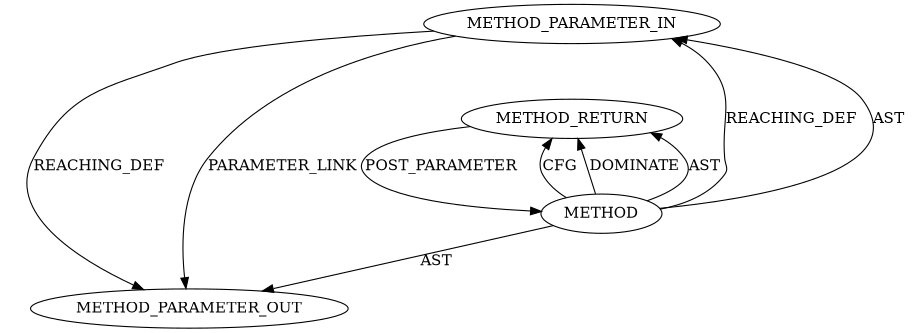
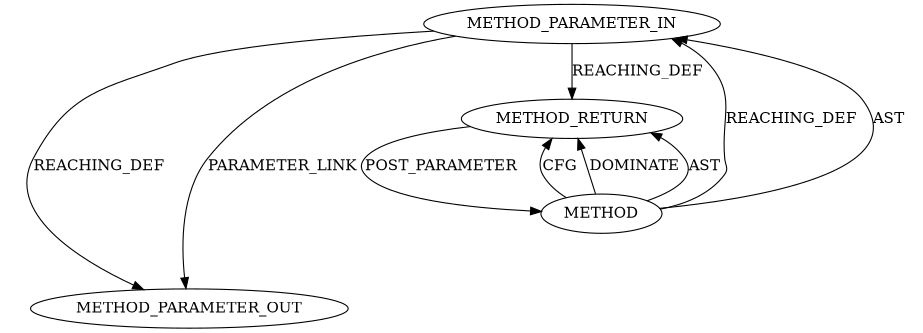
edge "METHOD_PARAMETER_IN" -> "METHOD_RETURN": added, label "REACHING_DEF"
edge "METHOD" -> "METHOD_PARAMETER_OUT": removed, label "AST"
